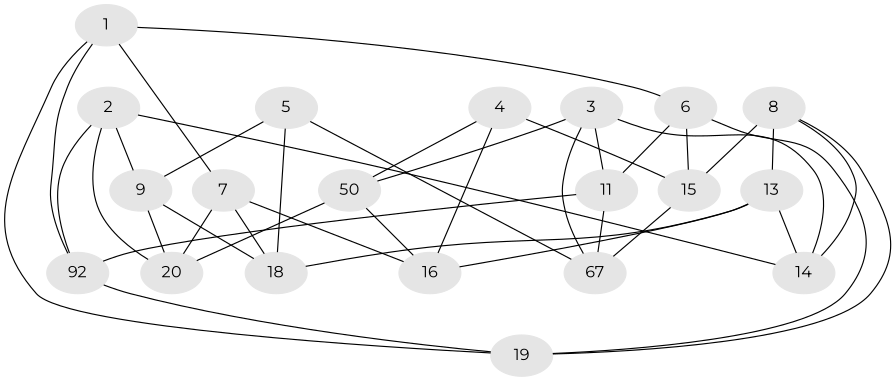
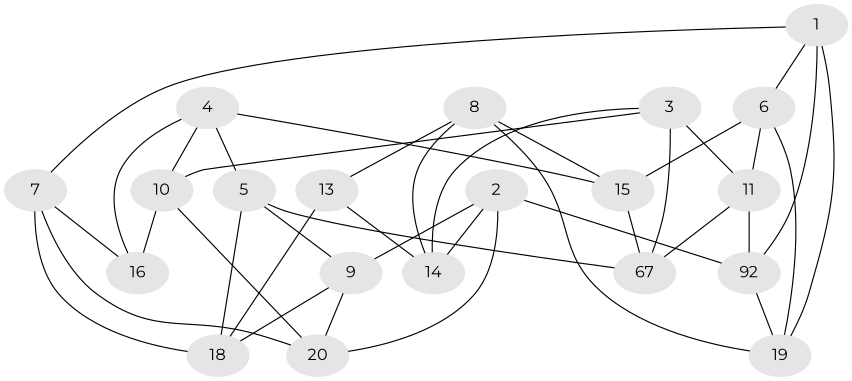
edge "4" -- "5": added
node "50": label "50" -> "10"
edge "13" -- "16": removed
